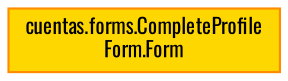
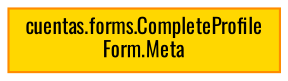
node "cuentas.forms.CompleteProfile Form.Form": label "cuentas.forms.CompleteProfile Form.Form" -> "cuentas.forms.CompleteProfile Form.Meta"
